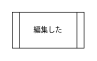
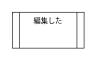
node "編集した": moved (48, 30) -> (48, 21)
